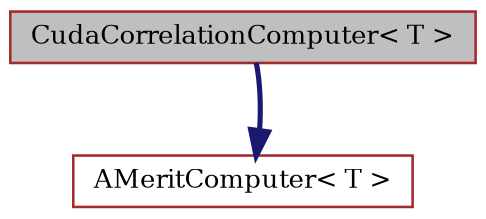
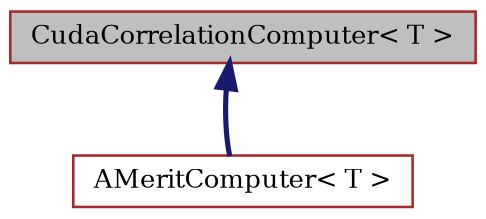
edge "CudaCorrelationComputer< T >" -> "AMeritComputer< T >": reversed
